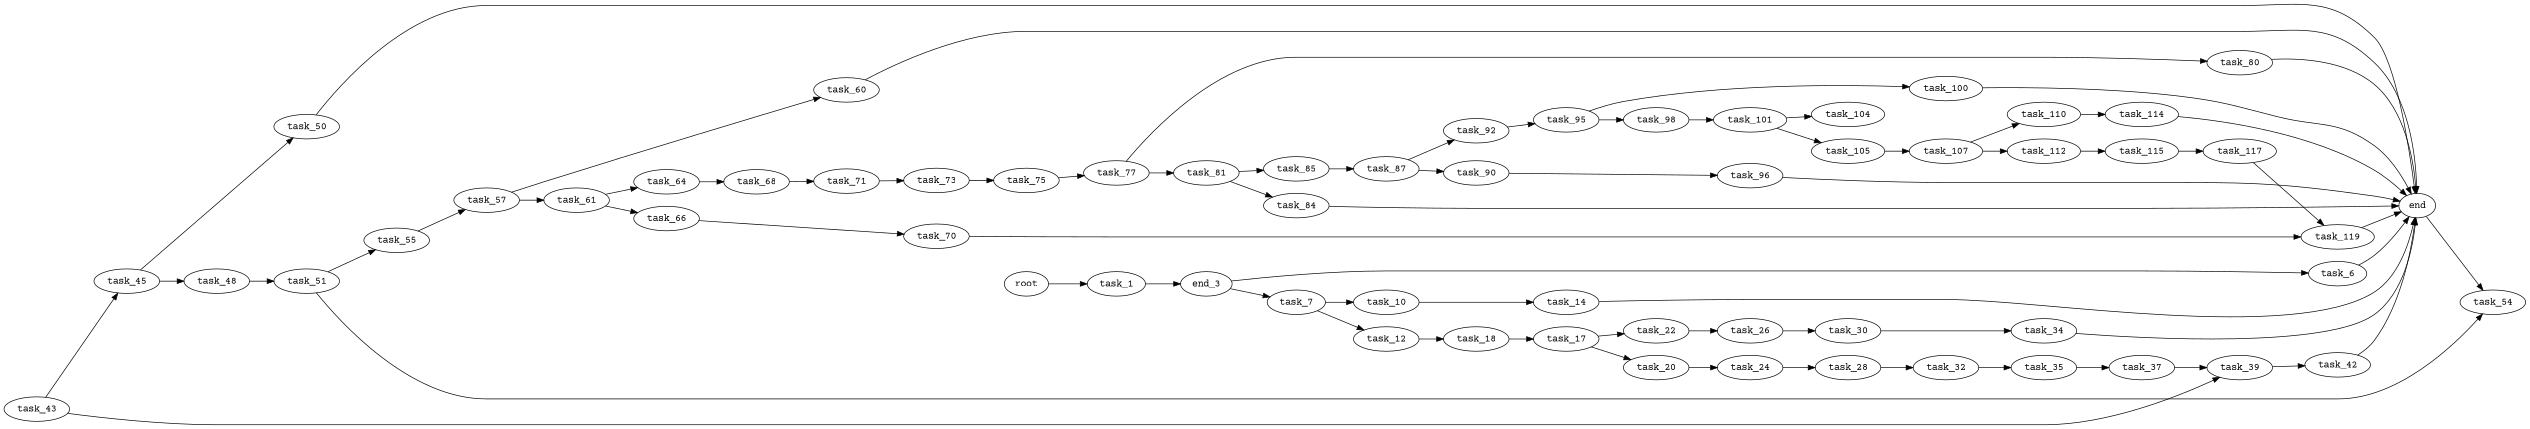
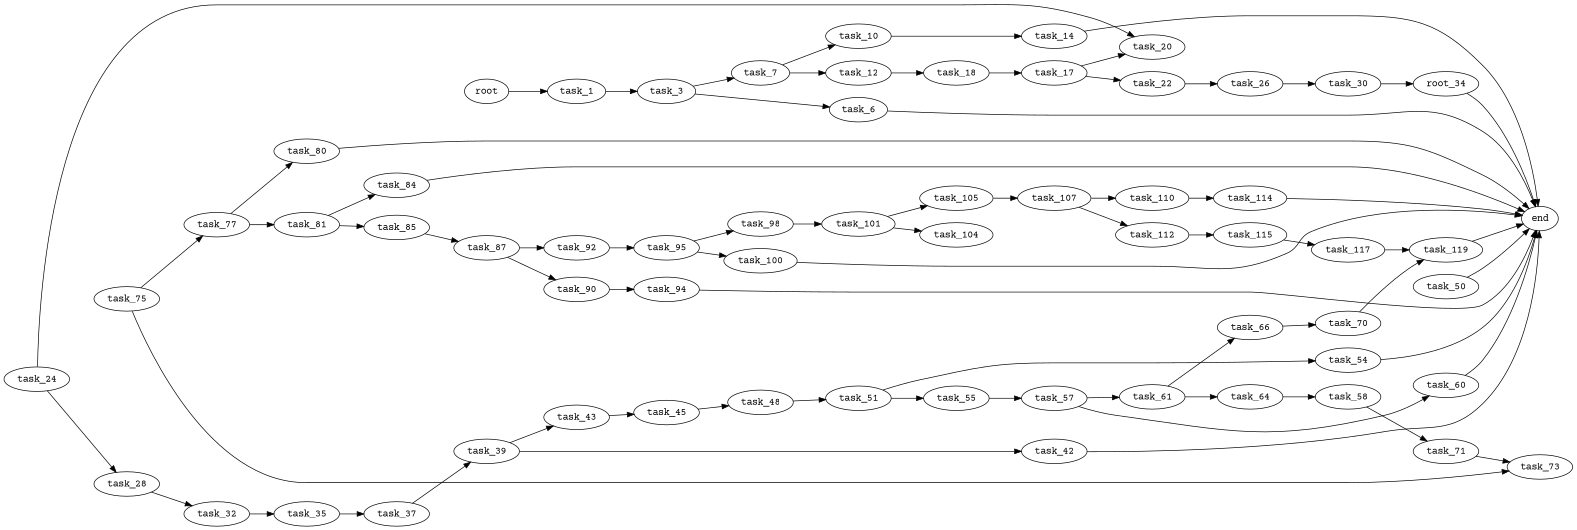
node "task_96": label "task_96" -> "task_94"
edge "task_73" -> "task_75": reversed
node "task_68": label "task_68" -> "task_58"
edge "task_45" -> "task_50": removed
edge "end" -> "task_54": reversed
node "end_3": label "end_3" -> "task_3"
node "task_34": label "task_34" -> "root_34"
edge "task_20" -> "task_24": reversed
edge "task_43" -> "task_39": reversed
